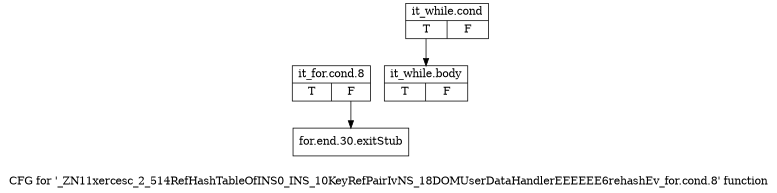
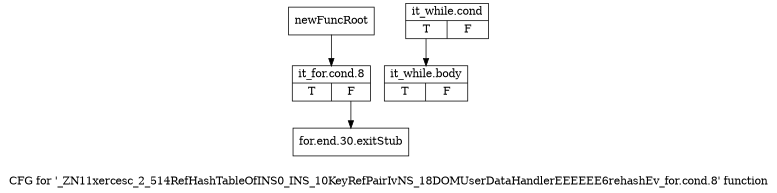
node "newFuncRoot": added
